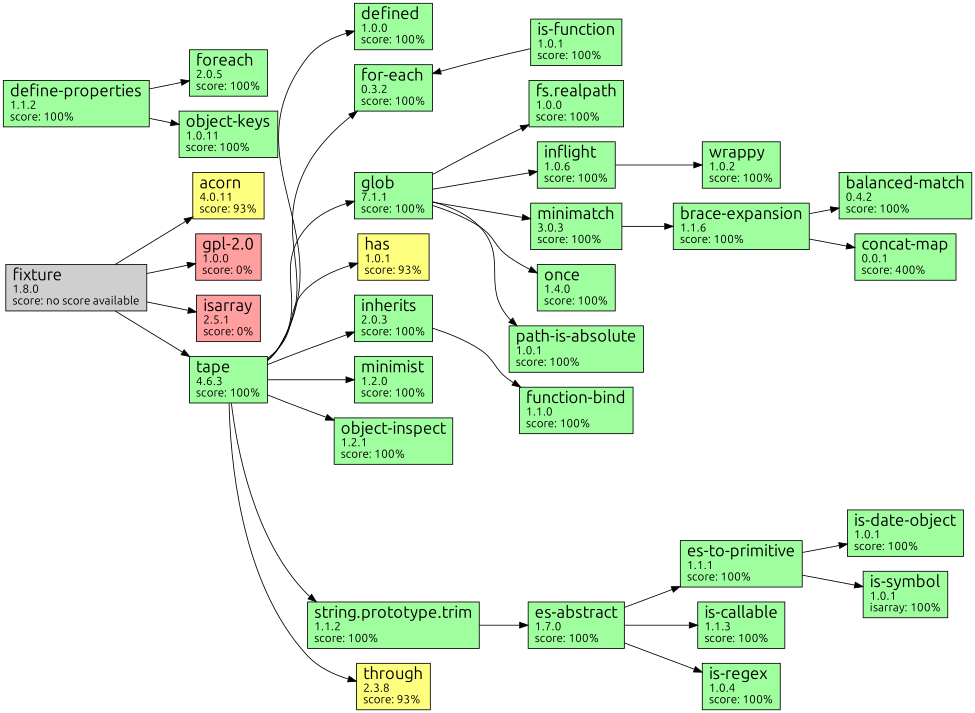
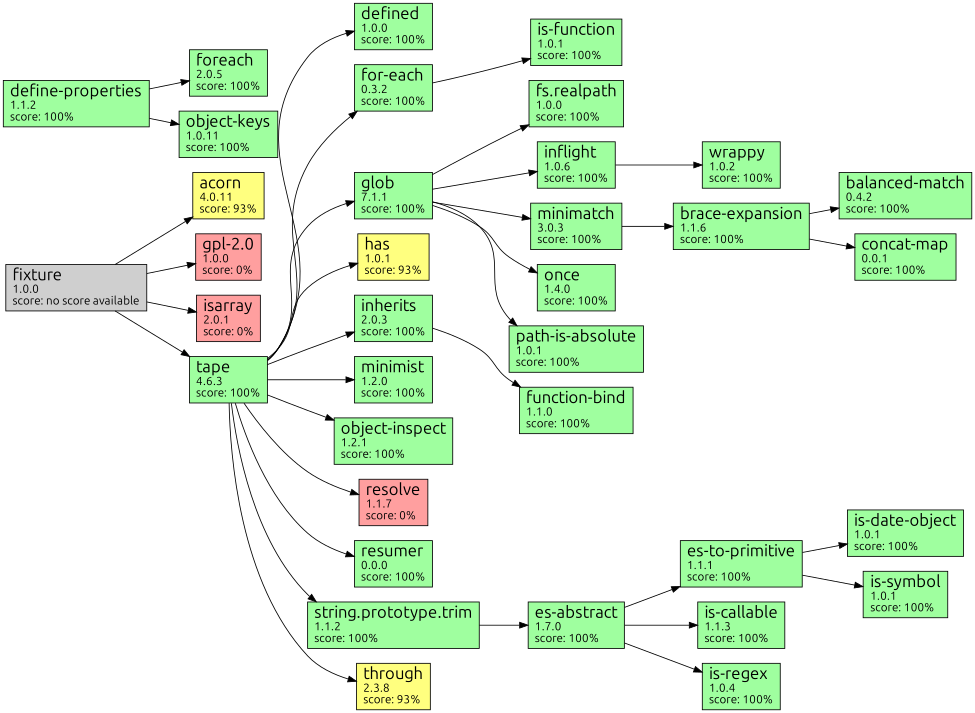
edge "is-function" -> "for-each": reversed
node "concat-map": text "score: 400%" -> "score: 100%"
node "fixture": text "1.8.0" -> "1.0.0"
node "isarray": text "2.5.1" -> "2.0.1"
node "resolve": added
node "resumer": added
node "is-symbol": text "isarray: 100%" -> "score: 100%"
